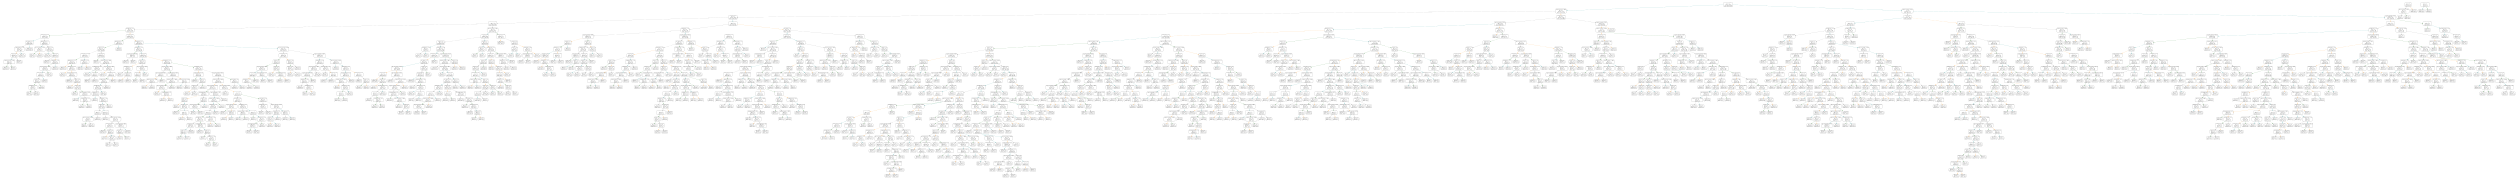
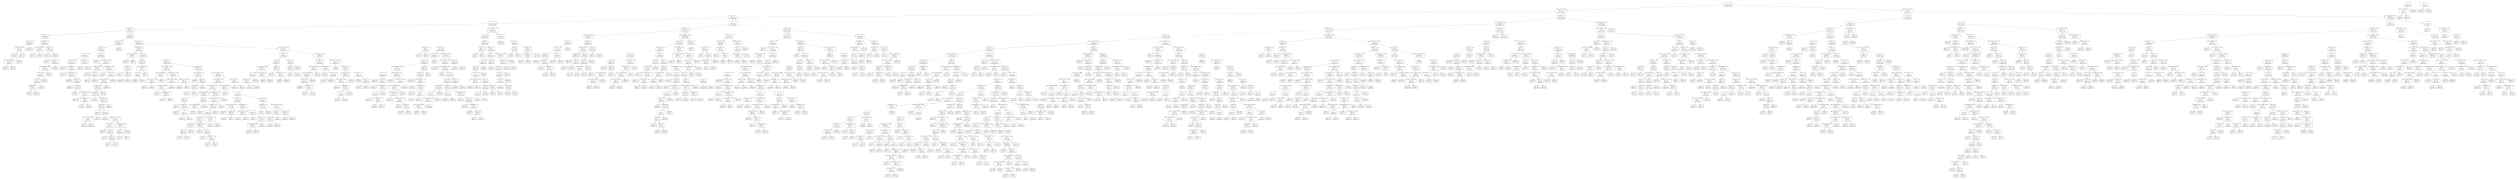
node "review <= 0.4 gini = 0.0 samples = 1747 value = [1730, 17]": removed
